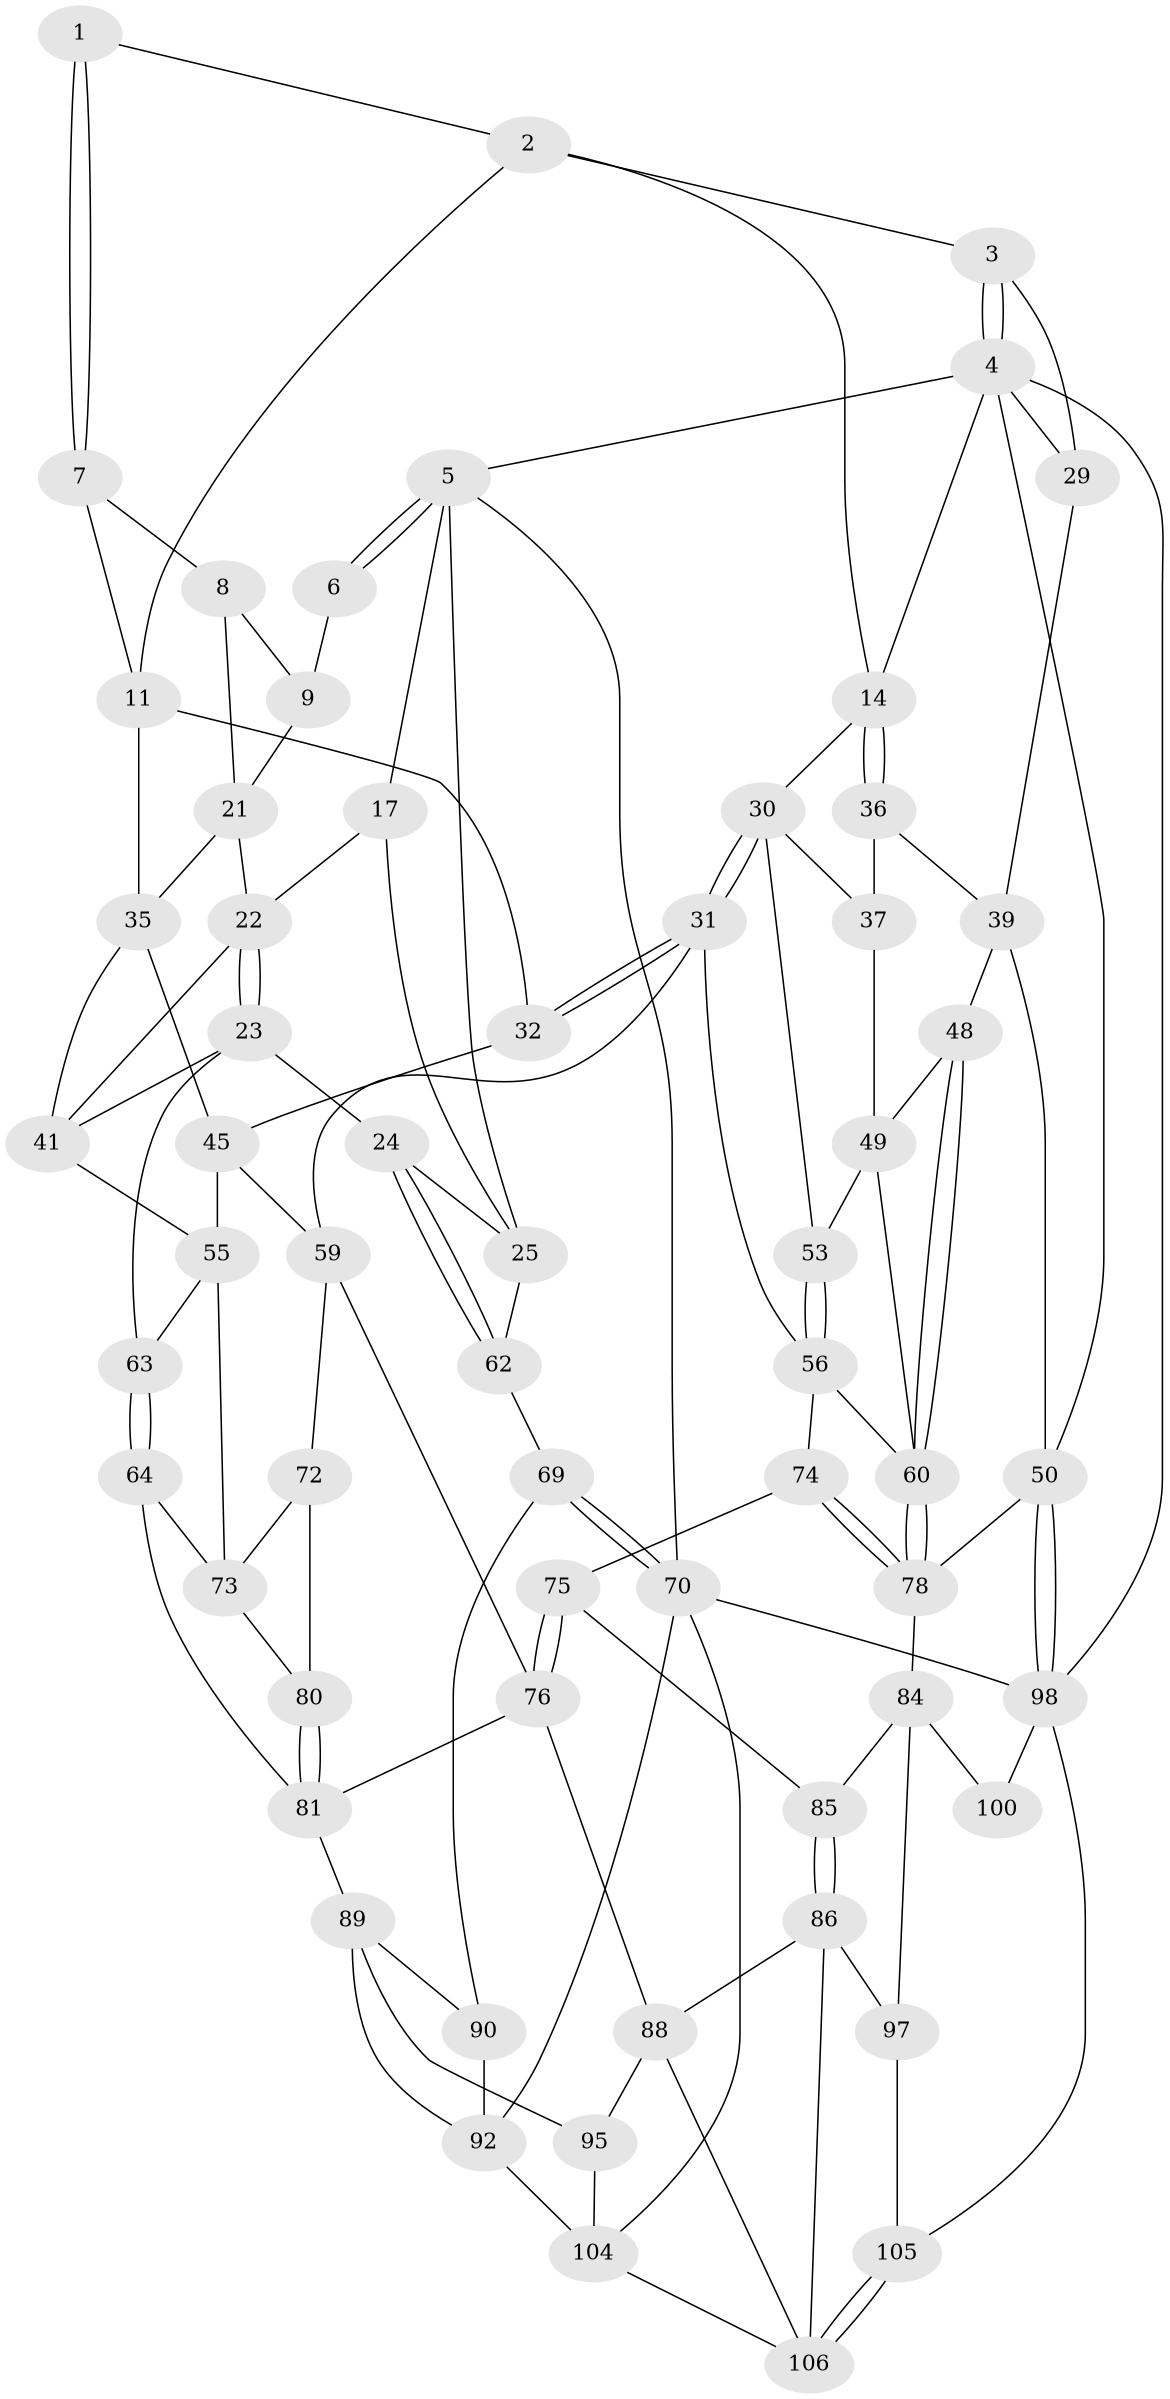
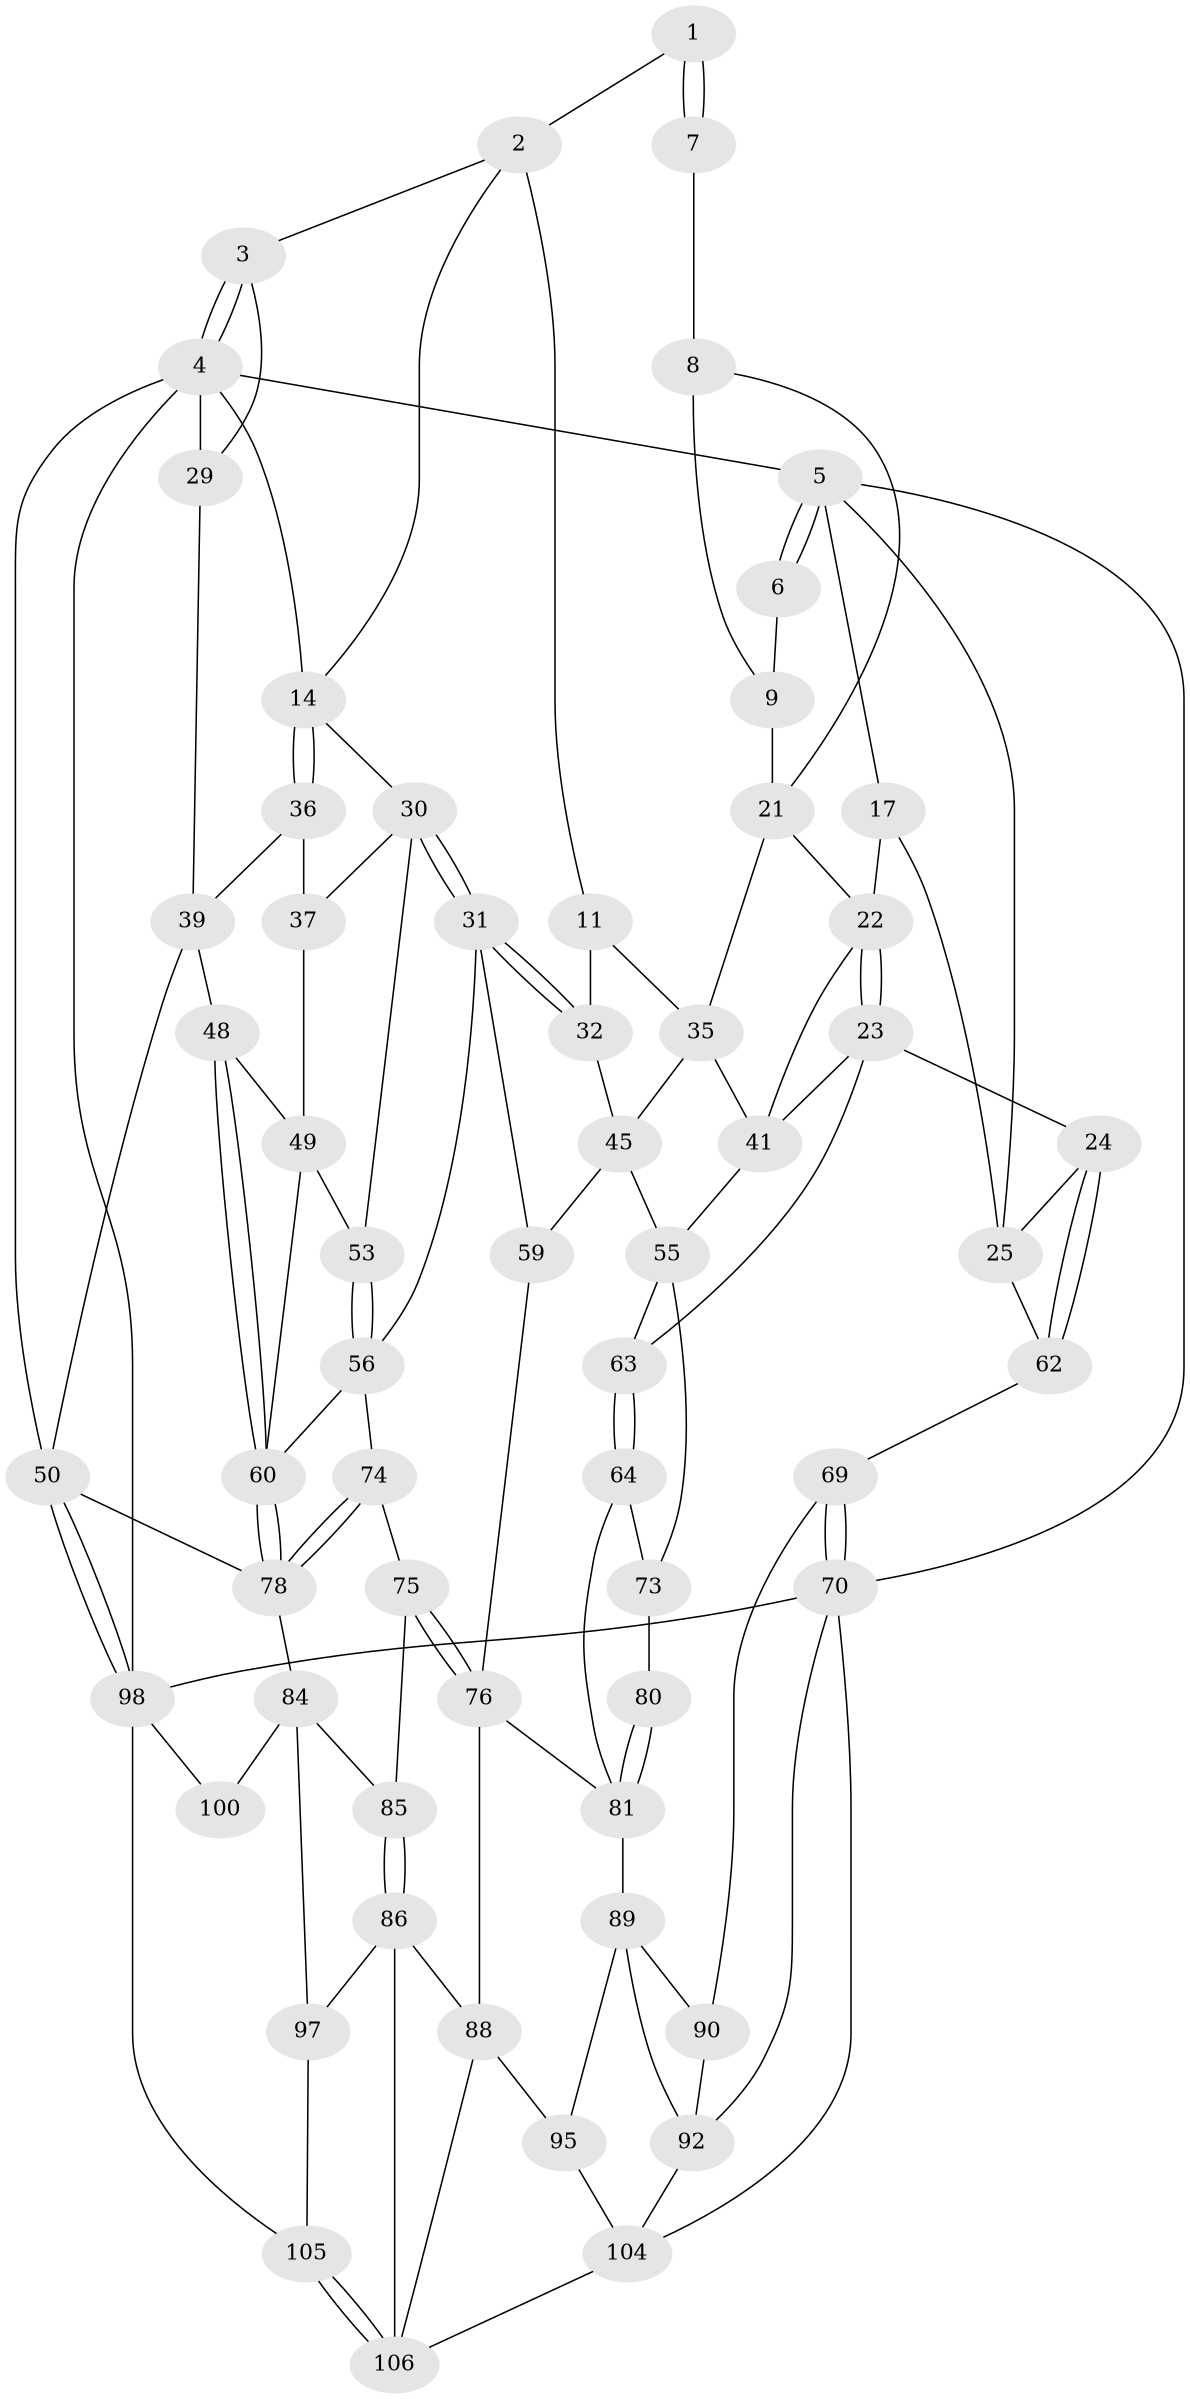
edge "7" -- "11": removed
node "72": removed
